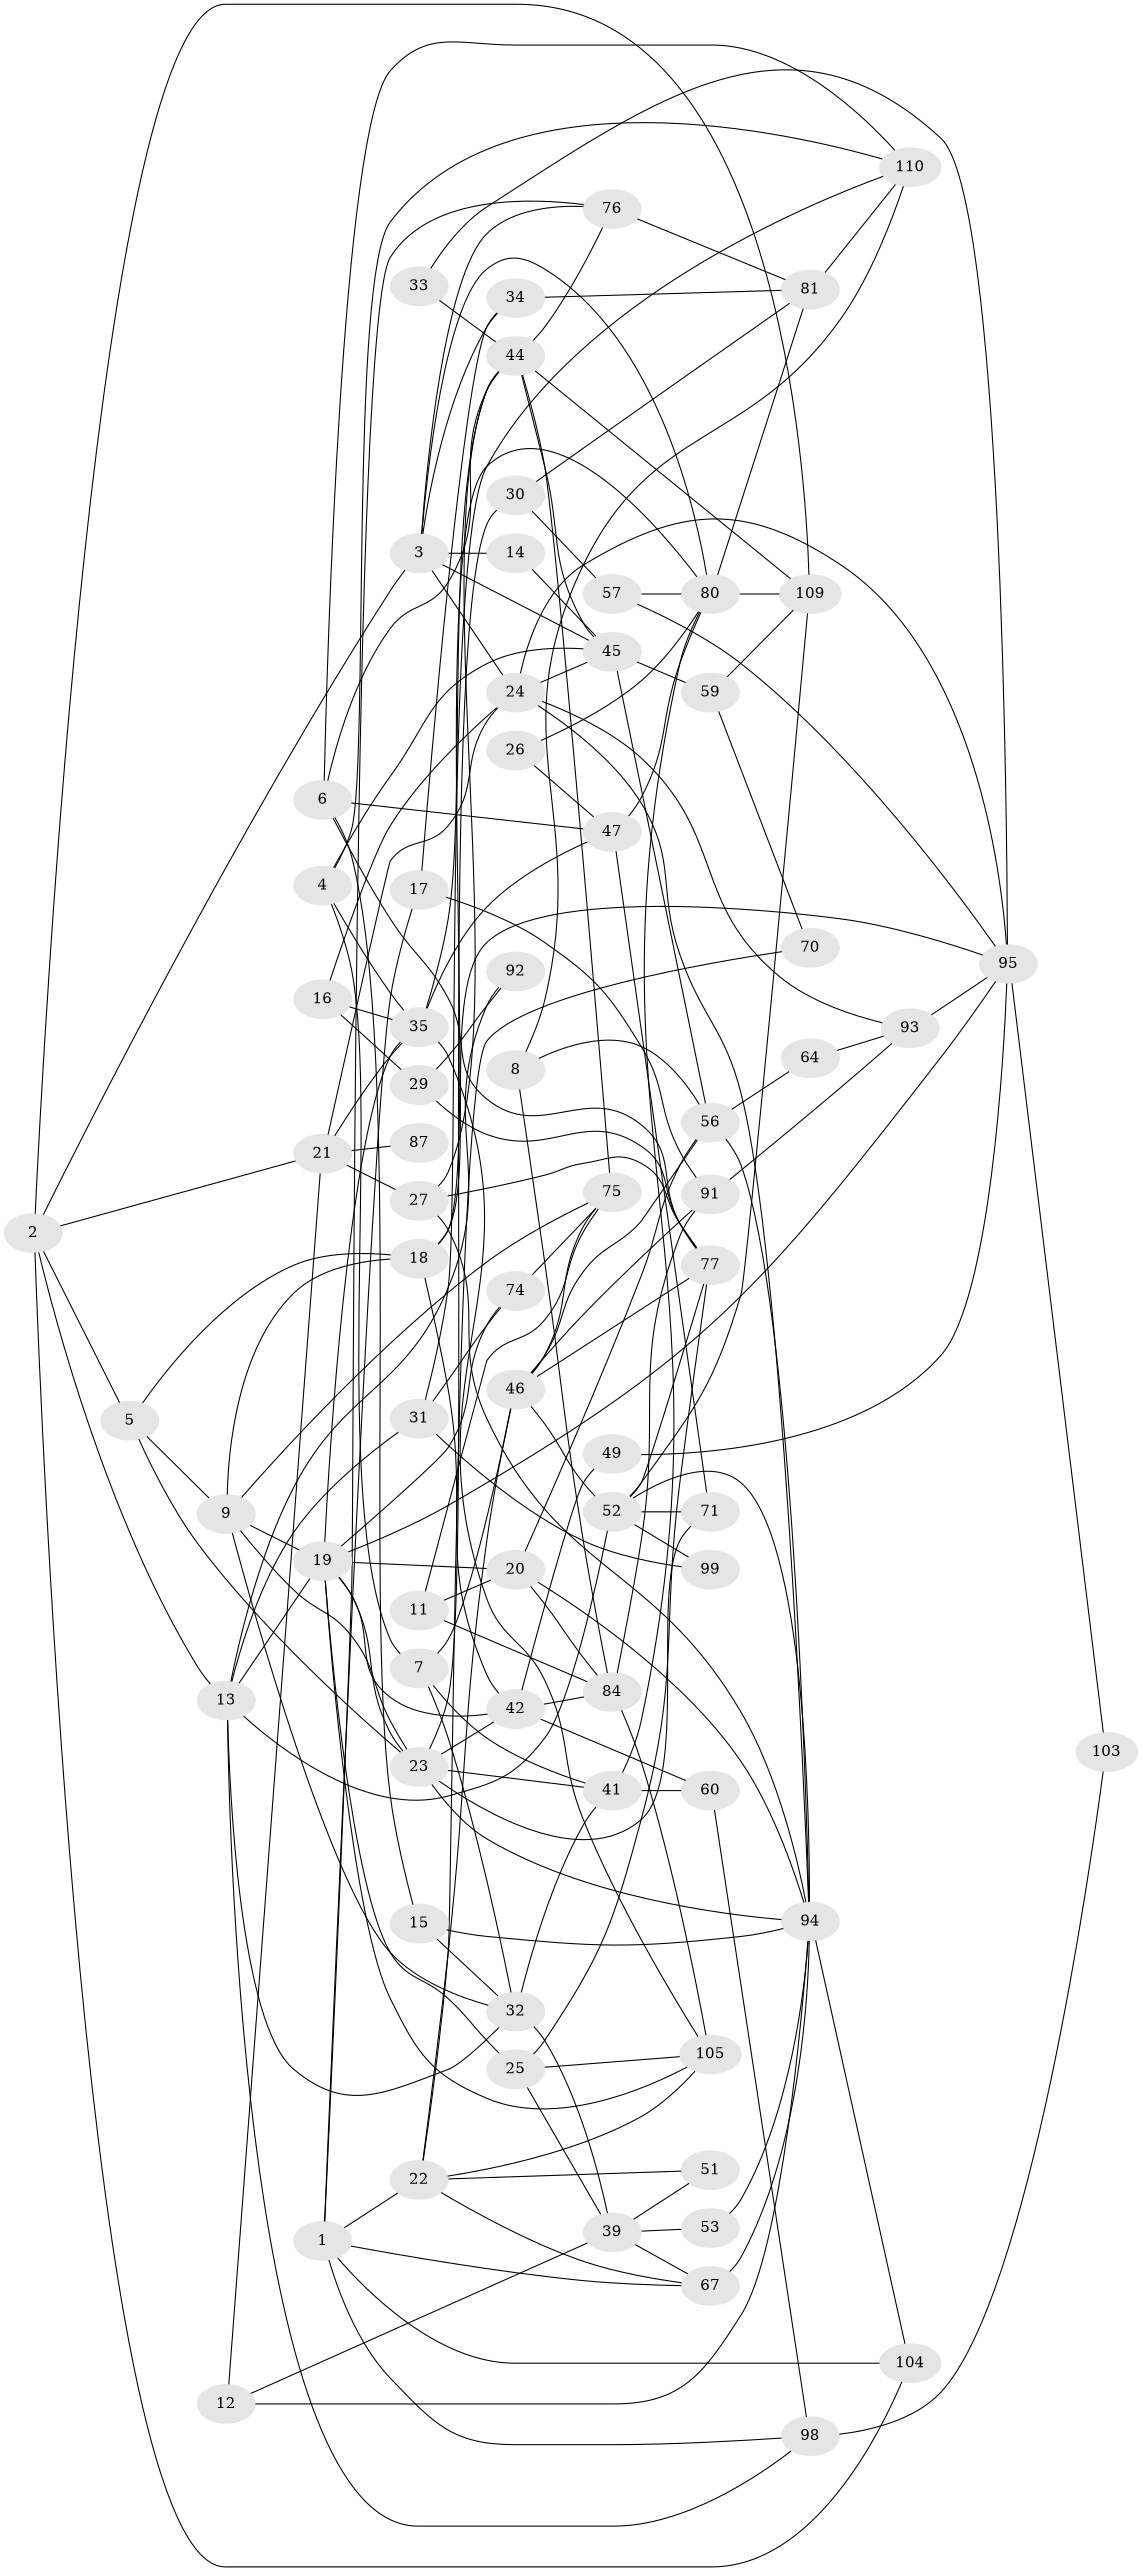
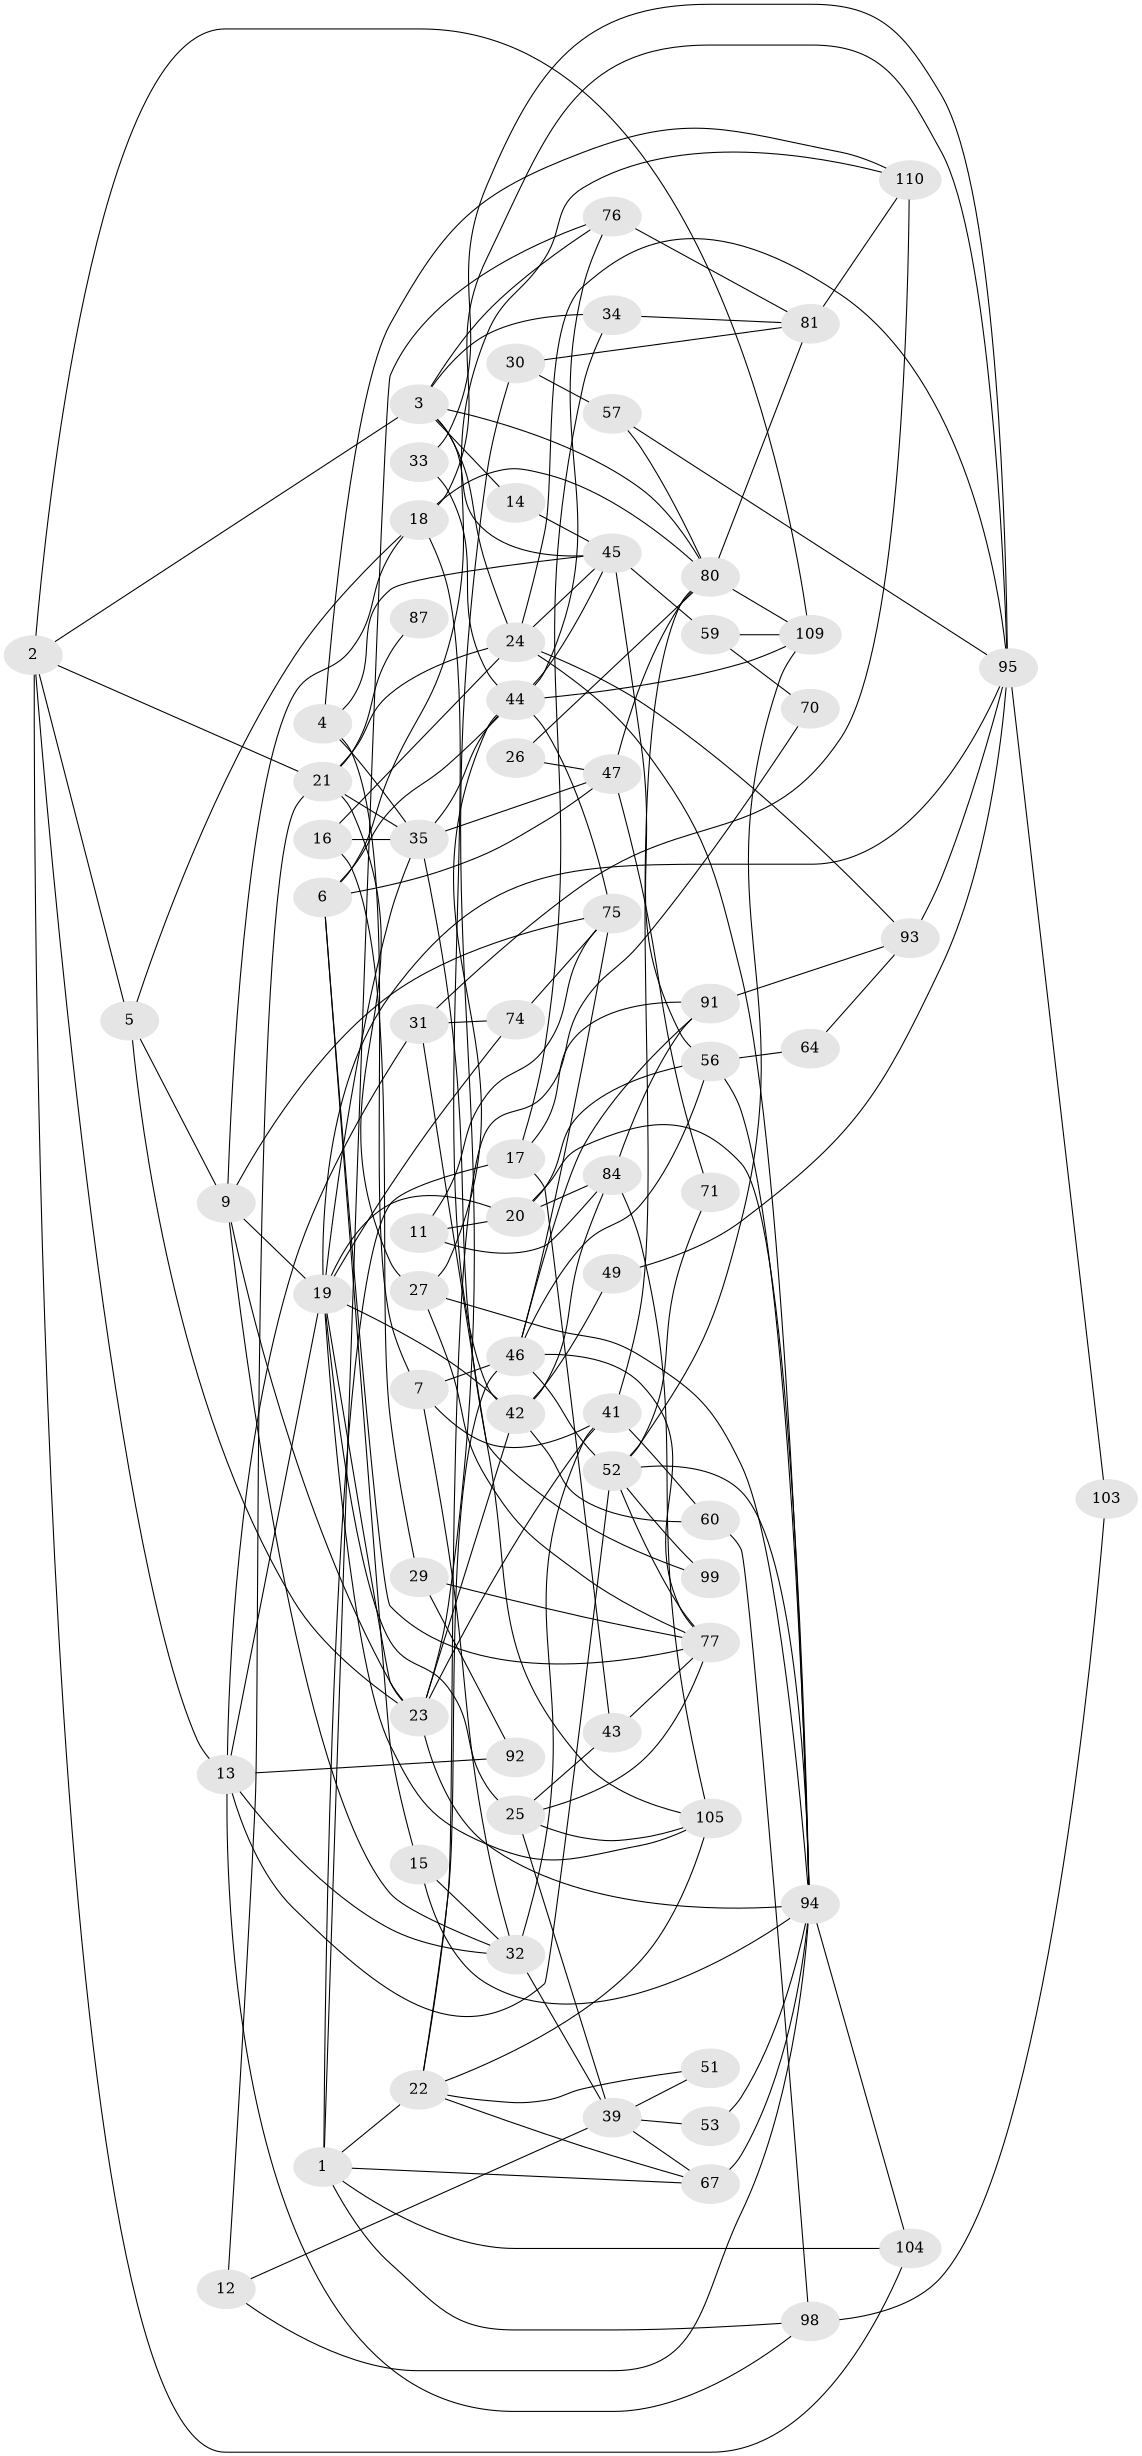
node "8": removed
node "43": added
edge "71" -- "23": removed
